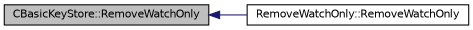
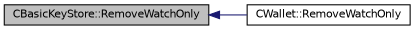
node "RemoveWatchOnly::RemoveWatchOnly": label "RemoveWatchOnly::RemoveWatchOnly" -> "CWallet::RemoveWatchOnly"
